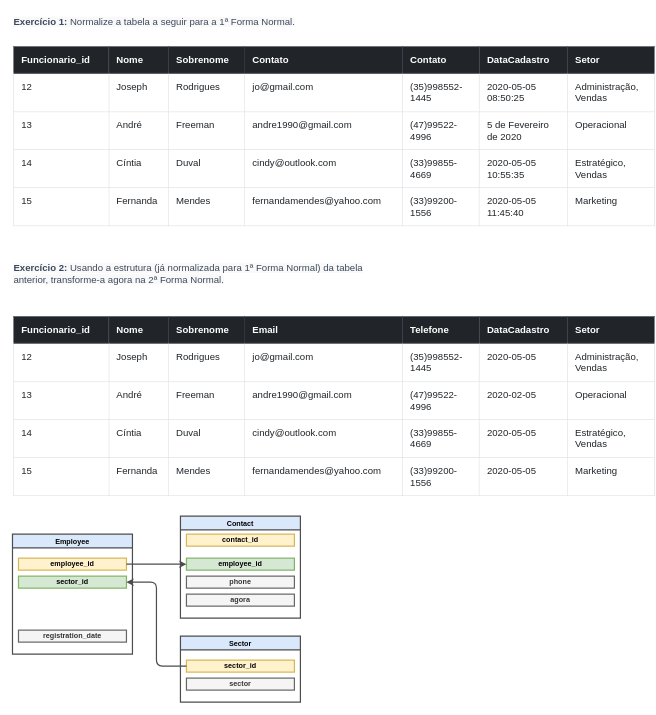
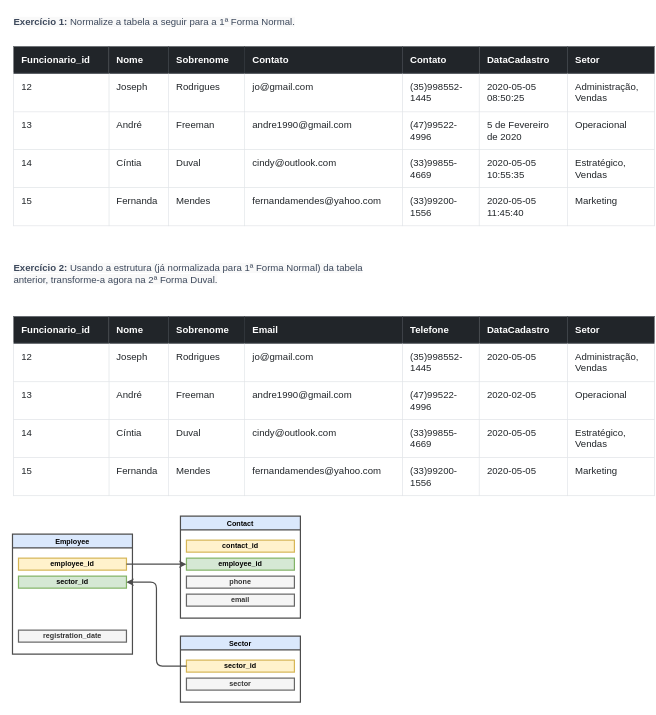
node "Exercício 2: Usando a estrutura (já normalizada para 1ª Forma Normal) da tabela anterior, transforme-a agora na 2ª Forma Normal.": label "Exercício 2: Usando a estrutura (já normalizada para 1ª Forma Normal) da tabela anterior, transforme-a agora na 2ª Forma Normal." -> "Exercício 2: Usando a estrutura (já normalizada para 1ª Forma Normal) da tabela anterior, transforme-a agora na 2ª Forma Duval."
node "contact_id": moved (240, 540) -> (240, 546)
node "agora": label "agora" -> "email"
